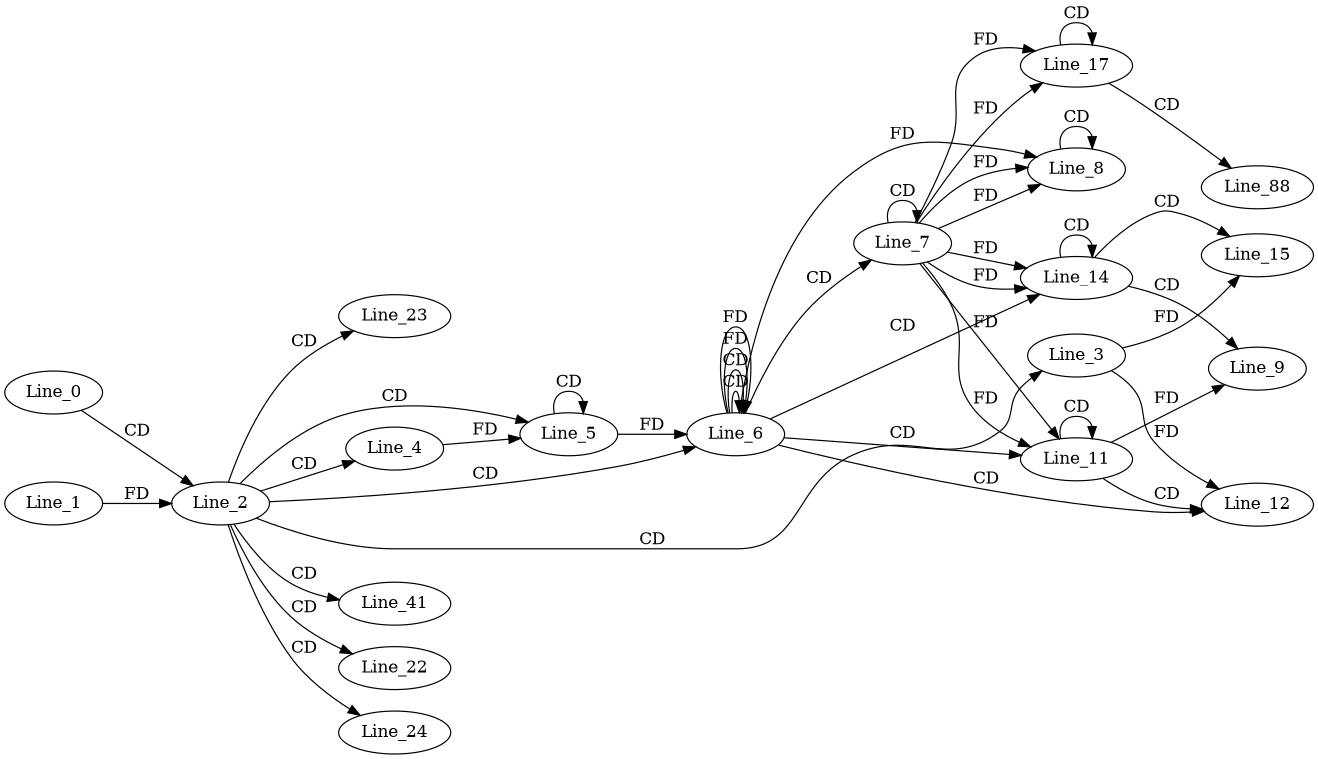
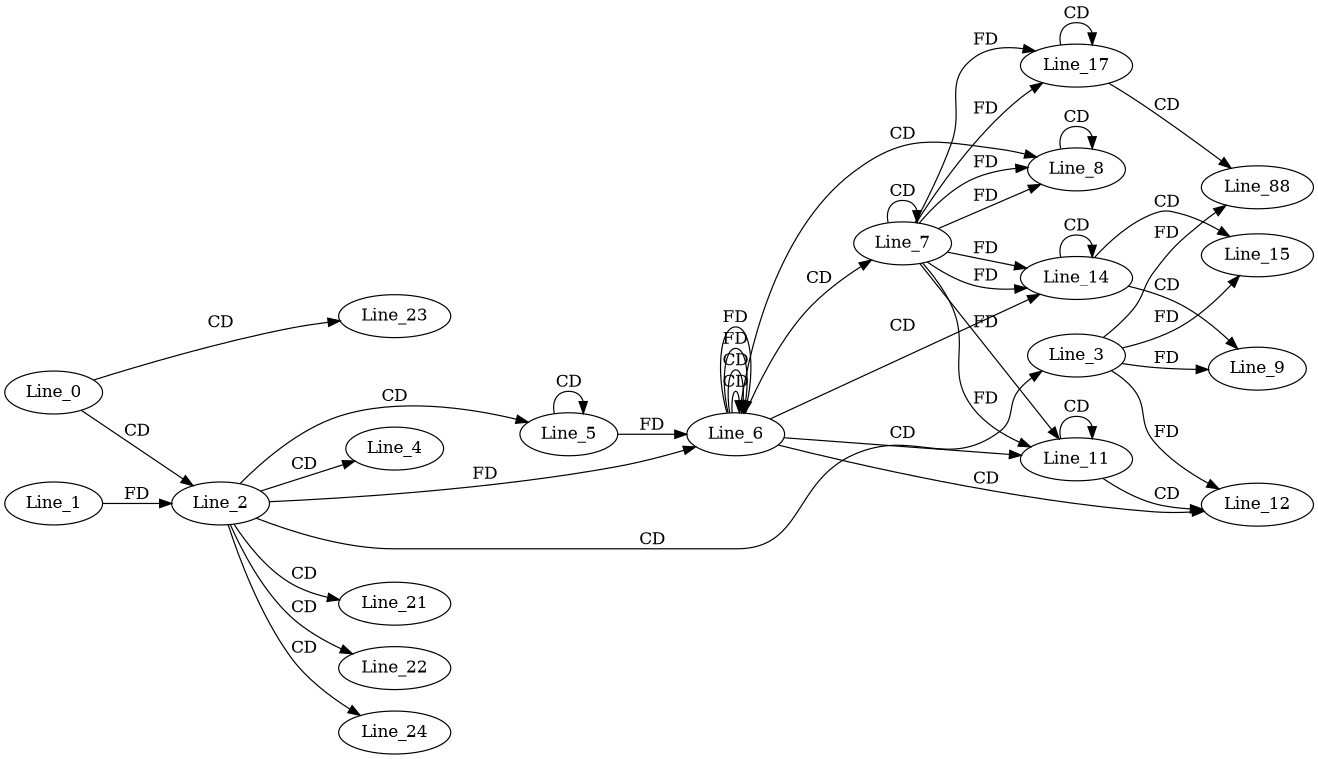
edge "Line_6" -> "Line_8": label "FD" -> "CD"
edge "Line_3" -> "Line_88": added, label "FD"
edge "Line_2" -> "Line_23": now "Line_0" -> "Line_23"
edge "Line_11" -> "Line_9": now "Line_3" -> "Line_9"
edge "Line_4" -> "Line_5": removed, label "FD"
edge "Line_2" -> "Line_6": label "CD" -> "FD"
node "Line_41": label "Line_41" -> "Line_21"
